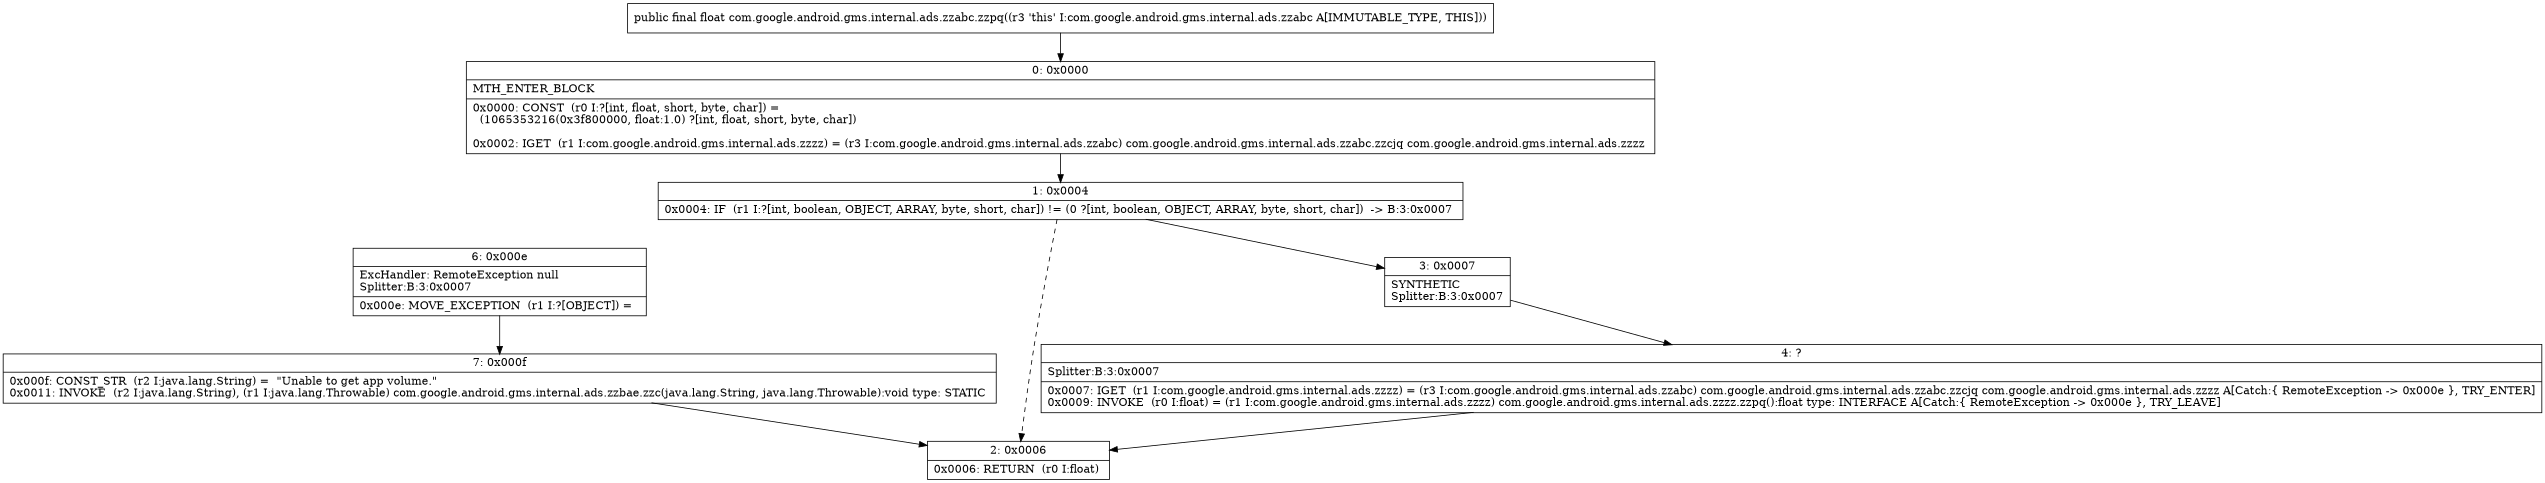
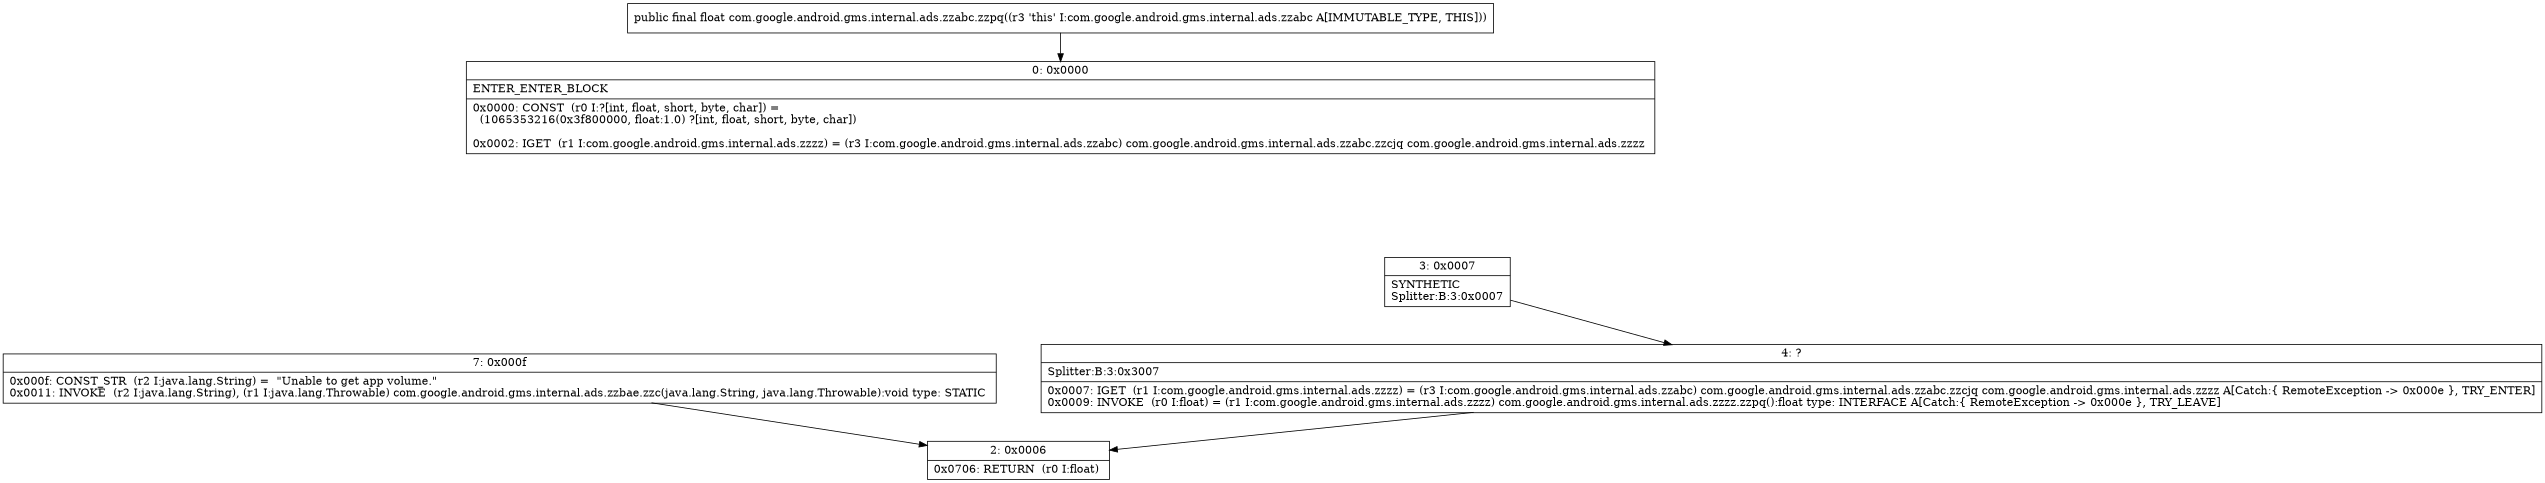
node "0: 0x0000": text "MTH_ENTER_BLOCK" -> "ENTER_ENTER_BLOCK"
node "1: 0x0004": removed
node "6: 0x000e": removed
node "4: ?": text "Splitter:B:3:0x0007" -> "Splitter:B:3:0x3007"
node "2: 0x0006": text "0x0006: RETURN  (r0 I:float)" -> "0x0706: RETURN  (r0 I:float)"
